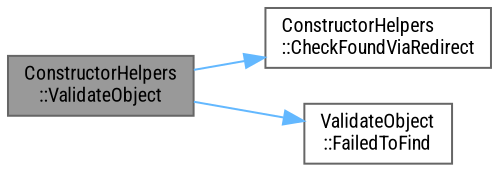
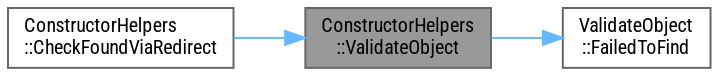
edge "ConstructorHelpers ::ValidateObject" -> "ConstructorHelpers ::CheckFoundViaRedirect": reversed
